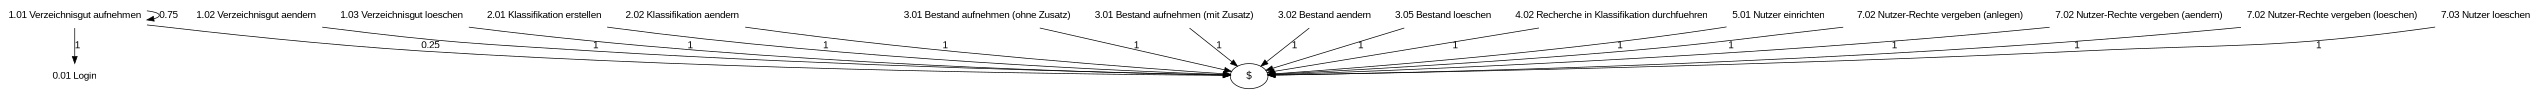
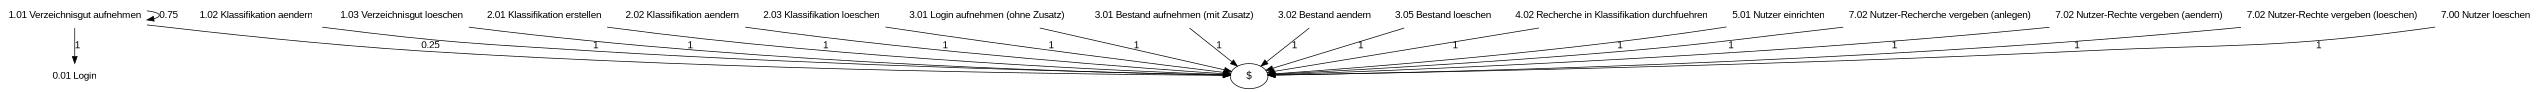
node "1.02 Verzeichnisgut aendern": label "1.02 Verzeichnisgut aendern" -> "1.02 Klassifikation aendern"
node "2.03 Klassifikation loeschen": added
node "3.01 Bestand aufnehmen (ohne Zusatz)": label "3.01 Bestand aufnehmen (ohne Zusatz)" -> "3.01 Login aufnehmen (ohne Zusatz)"
node "7.02 Nutzer-Rechte vergeben (anlegen)": label "7.02 Nutzer-Rechte vergeben (anlegen)" -> "7.02 Nutzer-Recherche vergeben (anlegen)"
node "7.03 Nutzer loeschen": label "7.03 Nutzer loeschen" -> "7.00 Nutzer loeschen"
